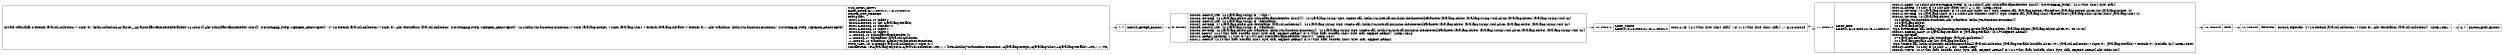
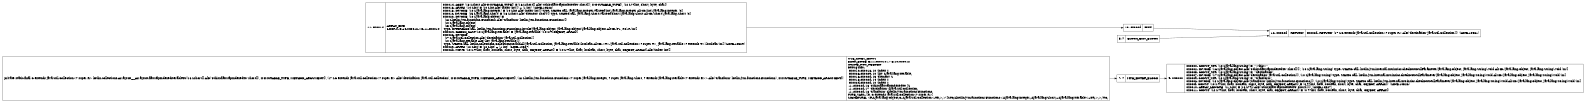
node "11: 0x0014": text "LOOP_END" -> "ARRAY_END"
node "7: ?": text "CONST_ENTER_BLOCK" -> "MTH_ENTER_BLOCK"
node "10: 0x0012": removed
edge "12: 0x002d" -> "8: ?": reversed
